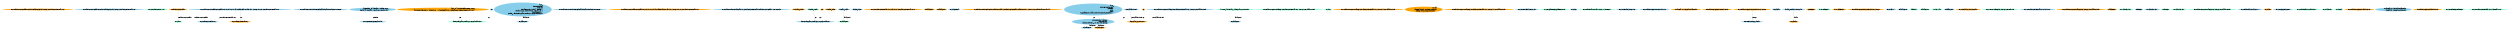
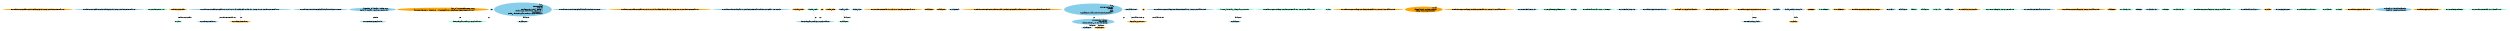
edge "CommandLine.Core.OptionSpecification" -> "Entry CommandLine.Core.Token.Value(string)": removed, label "CommandLine.Core.OptionSpecification"
